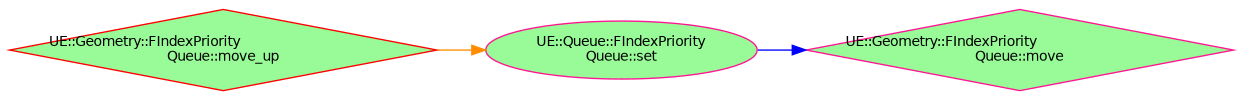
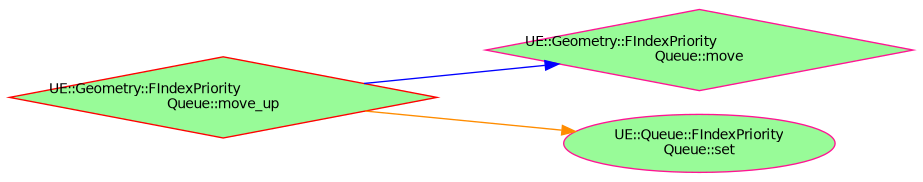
edge "UE::Queue::FIndexPriority Queue::set" -> "UE::Geometry::FIndexPriority Queue::move": now "UE::Geometry::FIndexPriority Queue::move_up" -> "UE::Geometry::FIndexPriority Queue::move"
